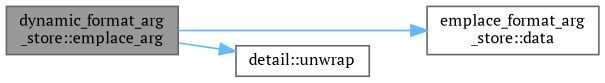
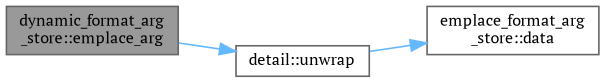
edge "dynamic_format_arg _store::emplace_arg" -> "emplace_format_arg _store::data": now "detail::unwrap" -> "emplace_format_arg _store::data"
